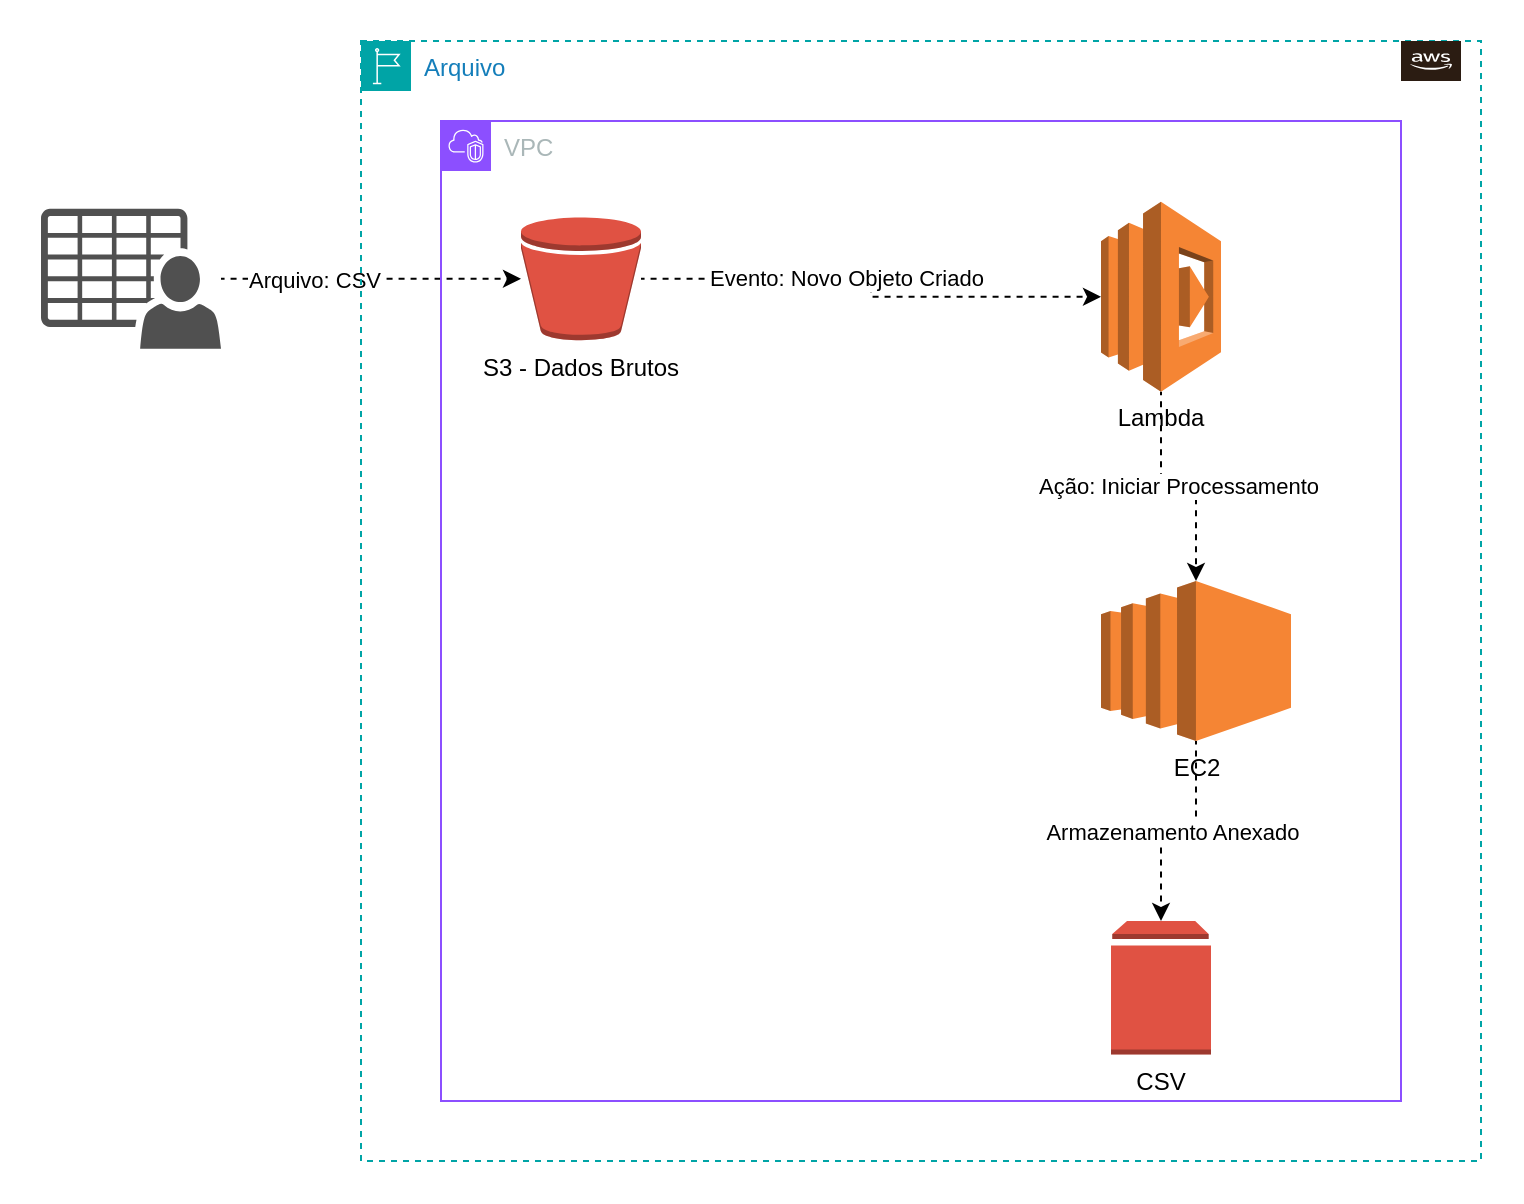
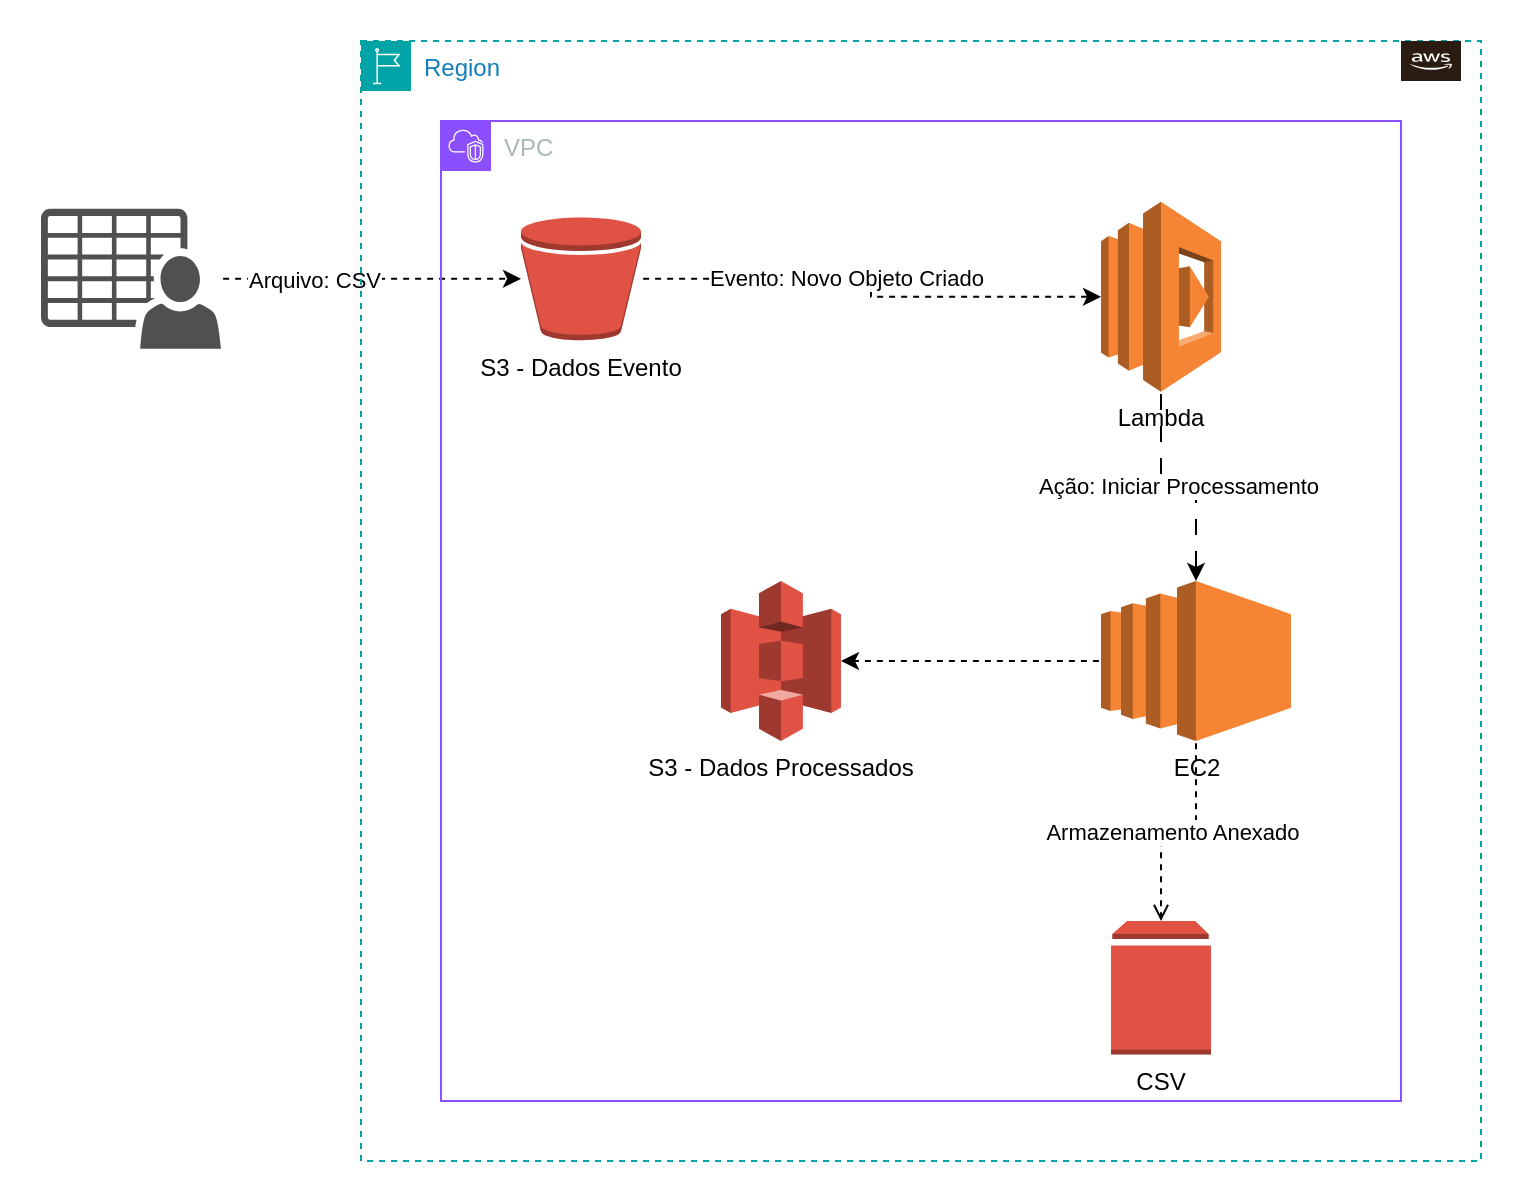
node "Arquivo": label "Arquivo" -> "Region"
node "S3 - Dados Brutos": label "S3 - Dados Brutos" -> "S3 - Dados Evento"
edge "Lambda" -> "EC2": style dashed -> solid
node "S3 - Dados Processados": added
edge "EC2" -> "S3 - Dados Processados": added
edge "EC2" -> "CSV": arrowhead classic -> open
